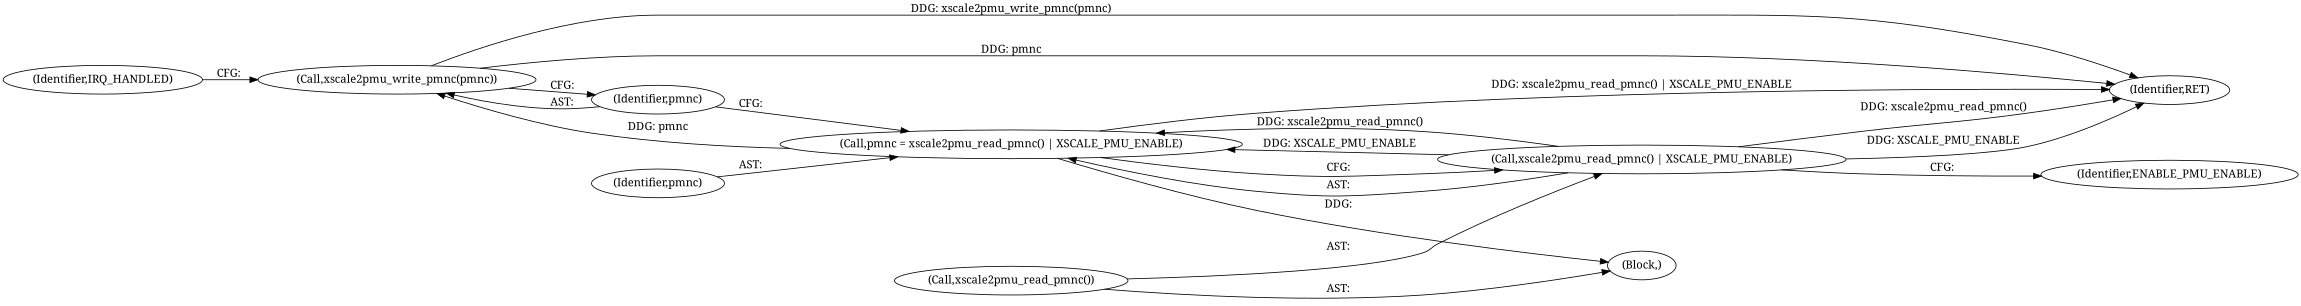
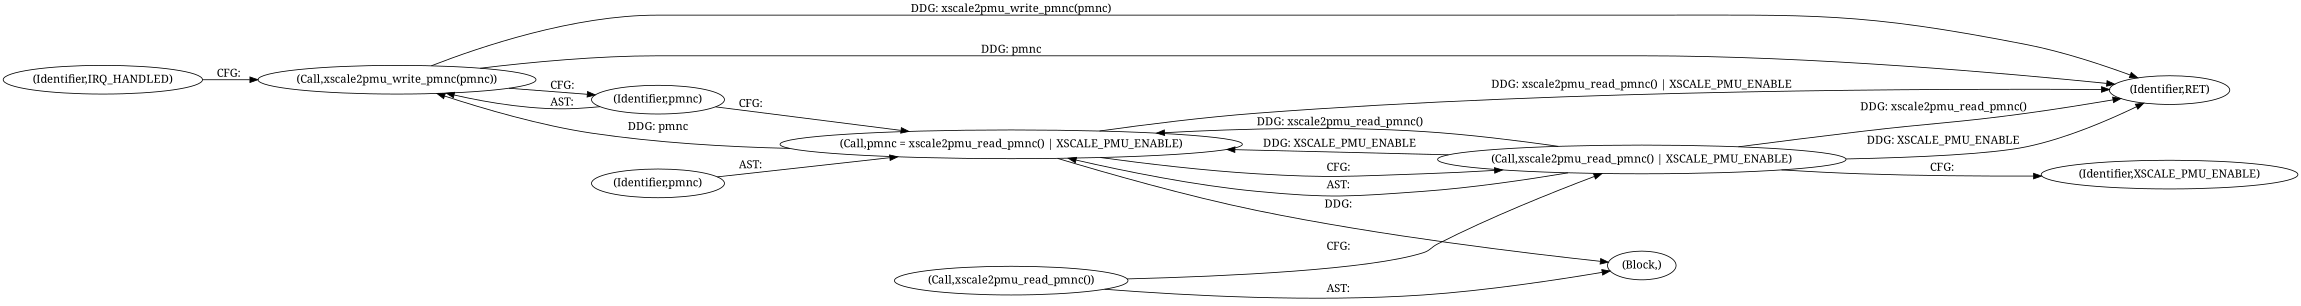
node "(Identifier,ENABLE_PMU_ENABLE)": label "(Identifier,ENABLE_PMU_ENABLE)" -> "(Identifier,XSCALE_PMU_ENABLE)"
edge "(Call,xscale2pmu_read_pmnc())" -> "(Call,xscale2pmu_read_pmnc() | XSCALE_PMU_ENABLE)": label "AST: " -> "CFG: "
